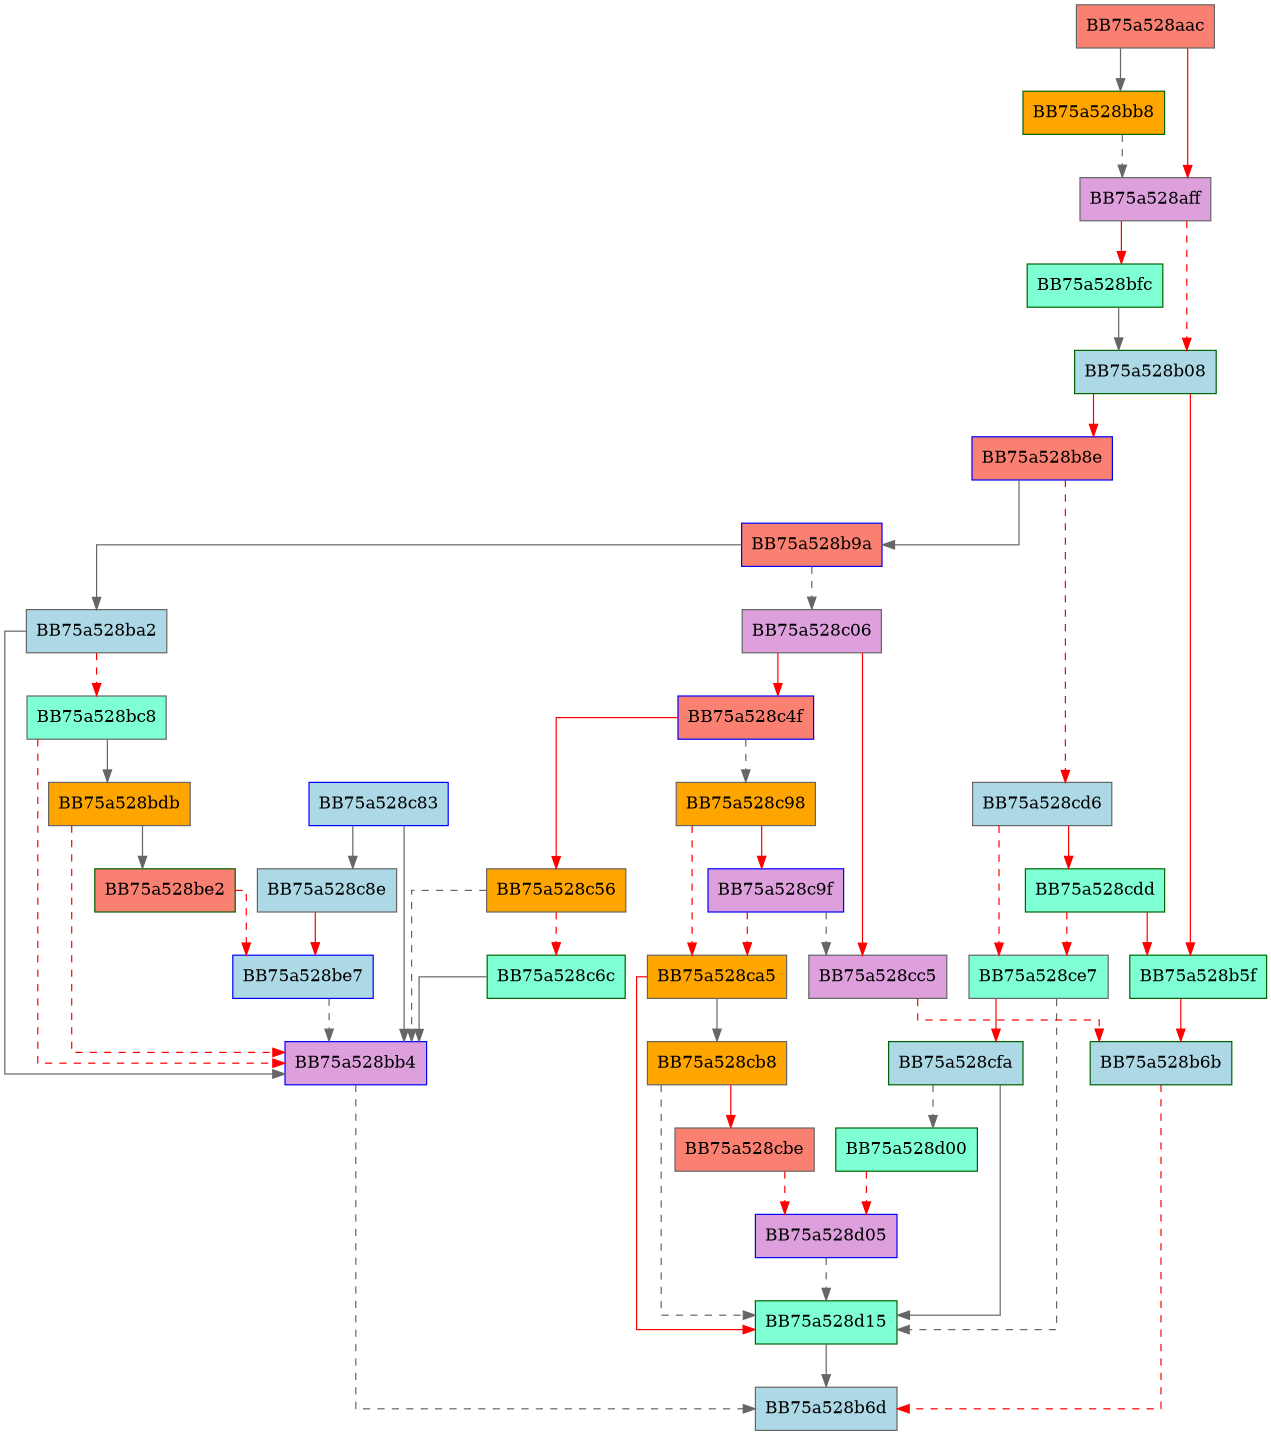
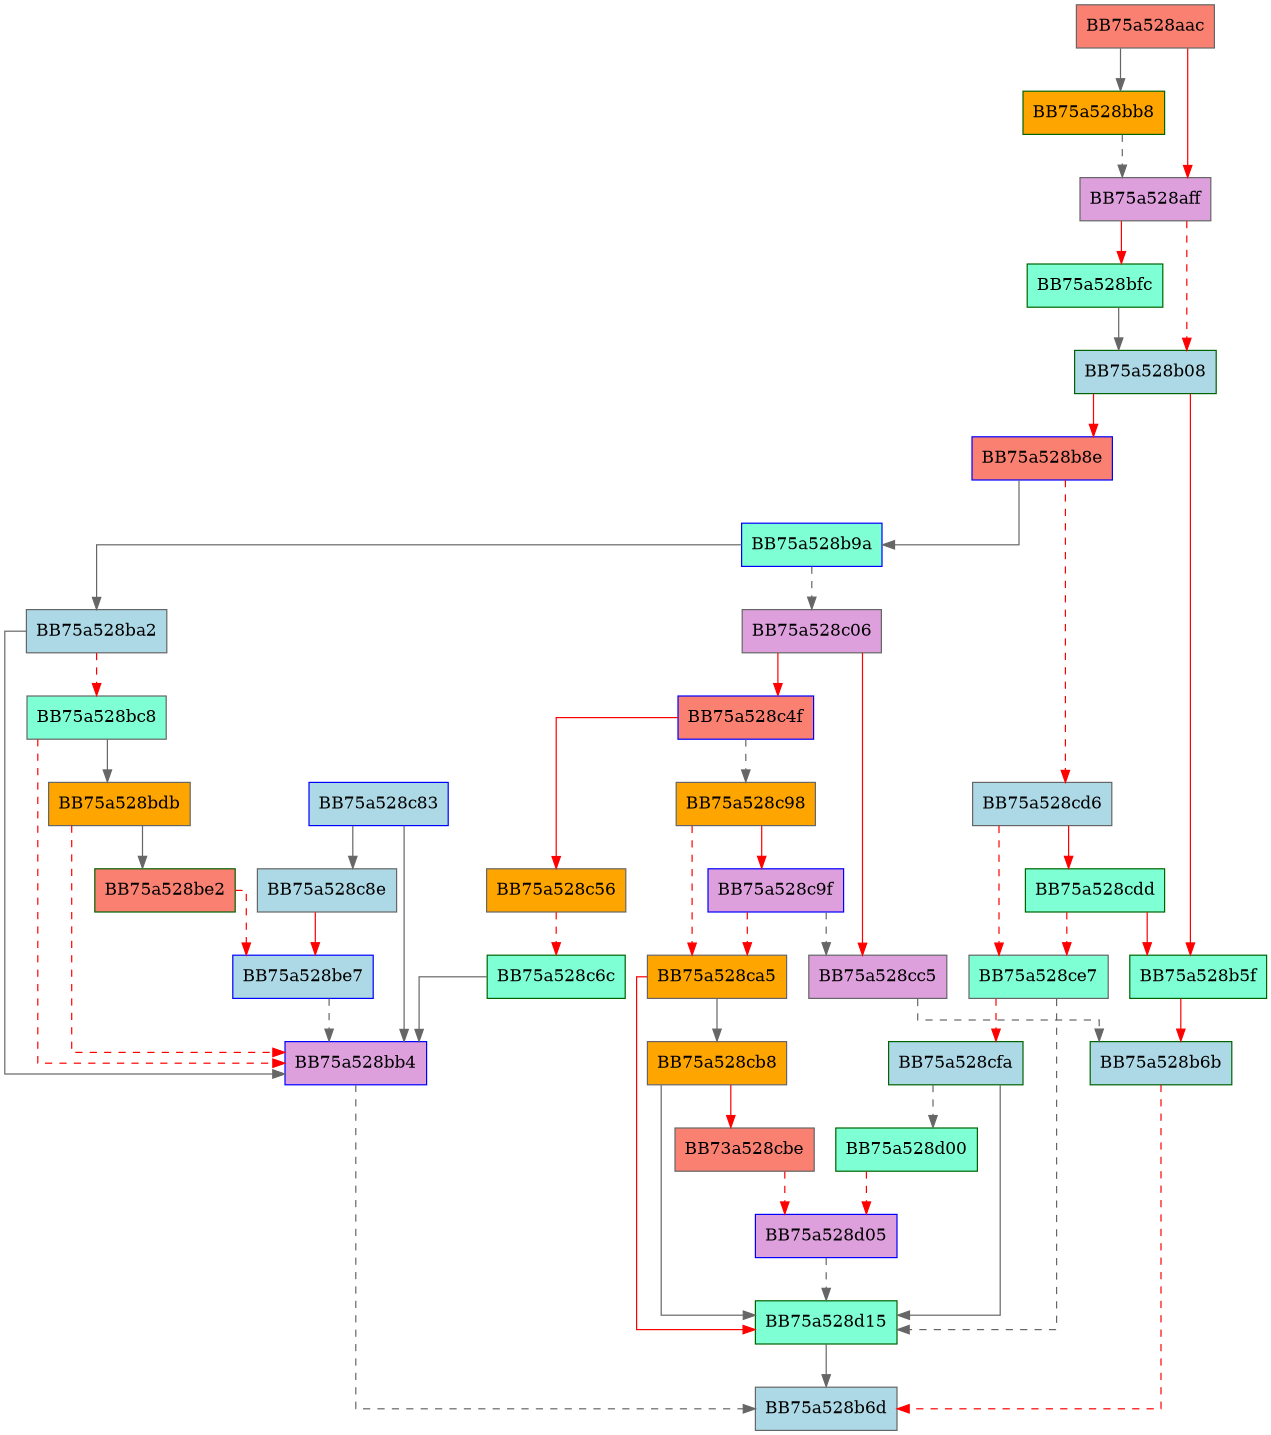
node "BB75a528b9a": fillcolor salmon -> aquamarine
edge "BB75a528c56" -> "BB75a528bb4": removed
edge "BB75a528ce7" -> "BB75a528cfa": style solid -> dashed
edge "BB75a528cc5" -> "BB75a528b6b": color red -> gray40
node "BB75a528cbe": label "BB75a528cbe" -> "BB73a528cbe"
edge "BB75a528cb8" -> "BB75a528d15": style dashed -> solid
